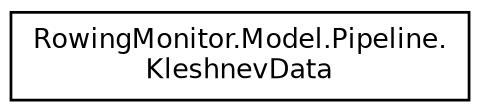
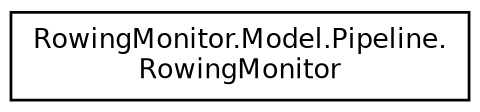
node "RowingMonitor.Model.Pipeline. KleshnevData": label "RowingMonitor.Model.Pipeline. KleshnevData" -> "RowingMonitor.Model.Pipeline. RowingMonitor"
